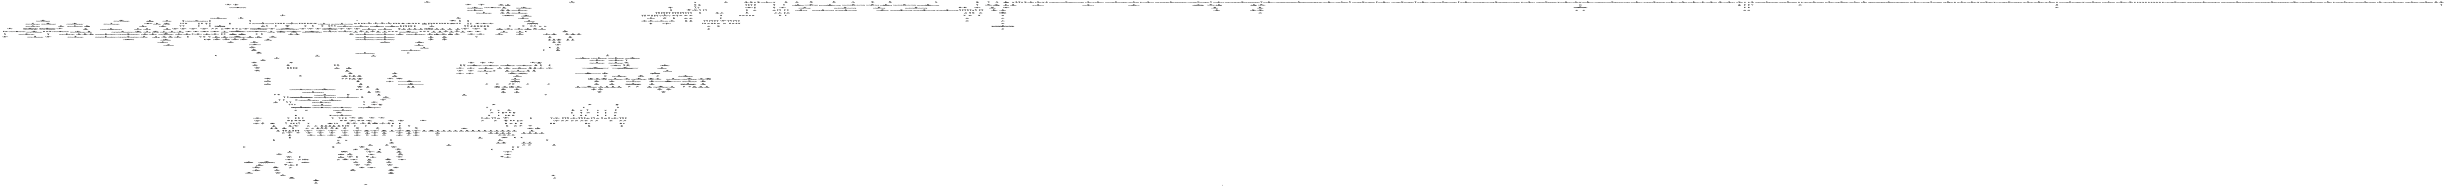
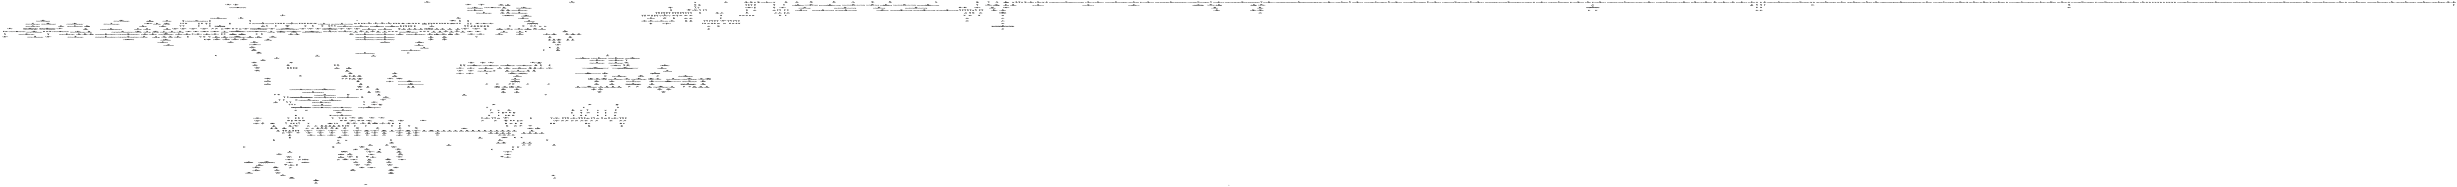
node "NodeID: 17": added
